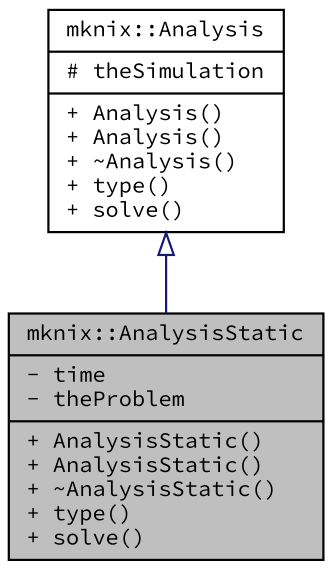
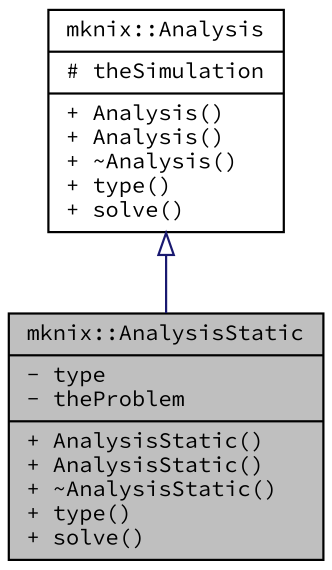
node "mknix::AnalysisStatic": text "- time" -> "- type"
